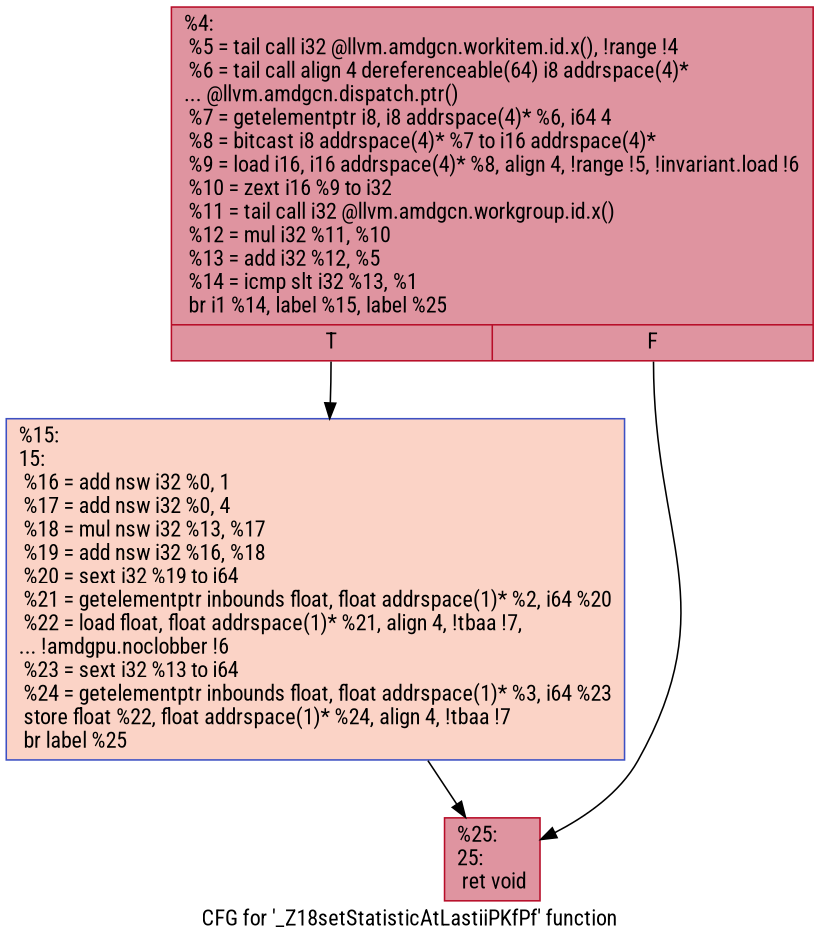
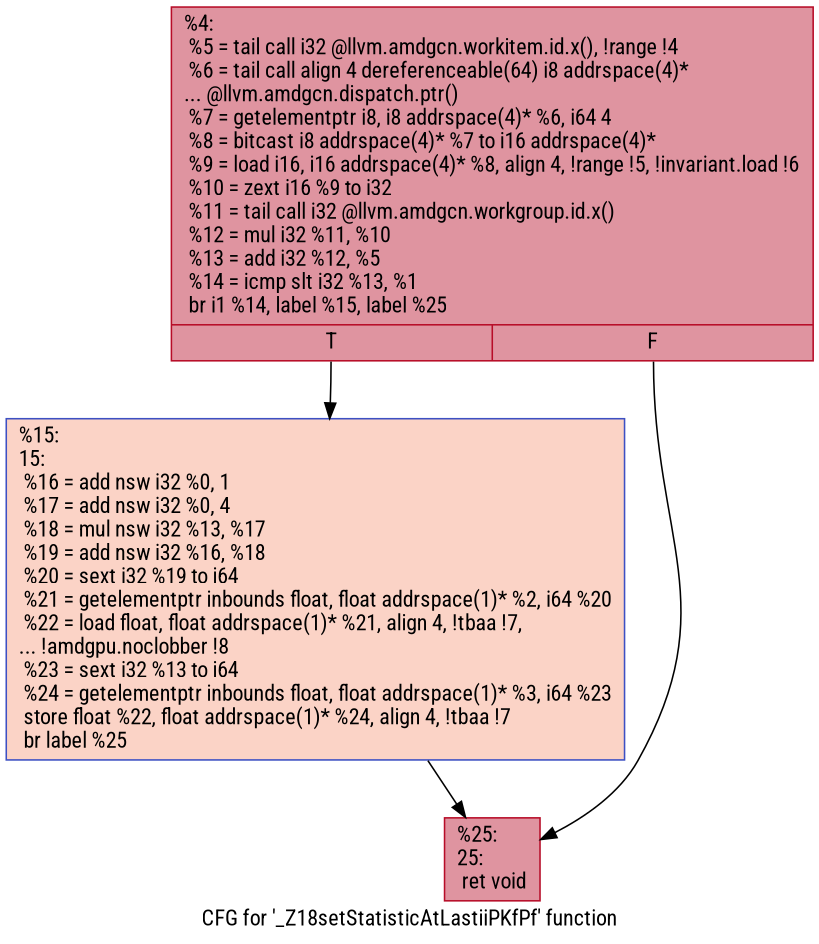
node "%15:": text "... !amdgpu.noclobber !6" -> "... !amdgpu.noclobber !8"
